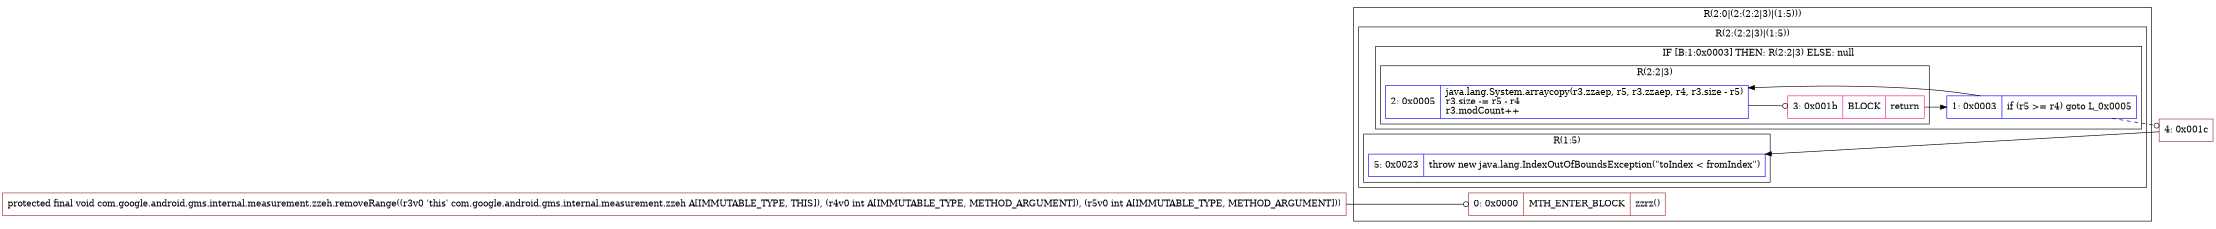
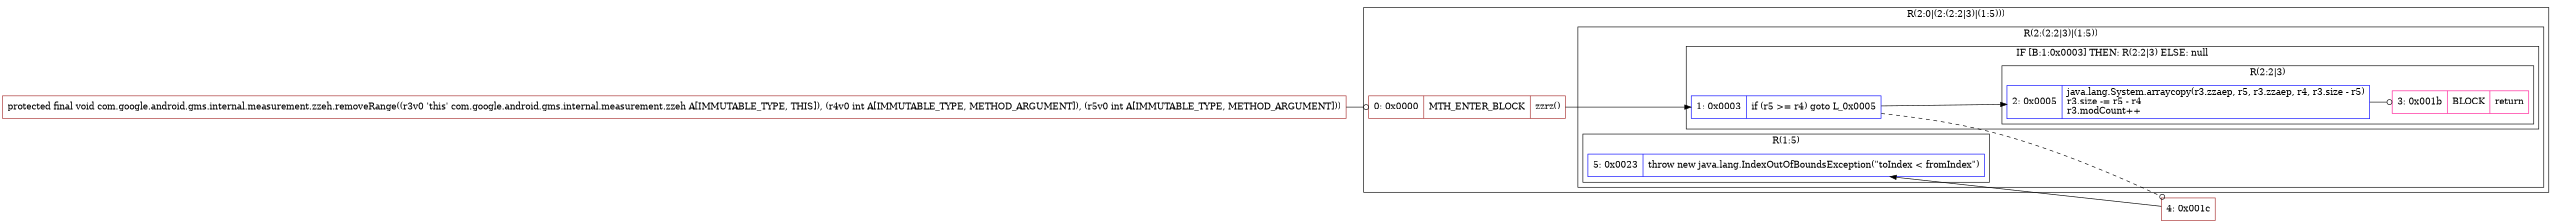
edge "3: 0x001b" -> "1: 0x0003": now "0: 0x0000" -> "1: 0x0003"
